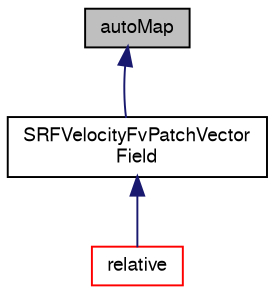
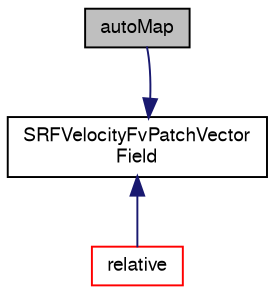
edge "SRFVelocityFvPatchVector Field" -> "autoMap": reversed
